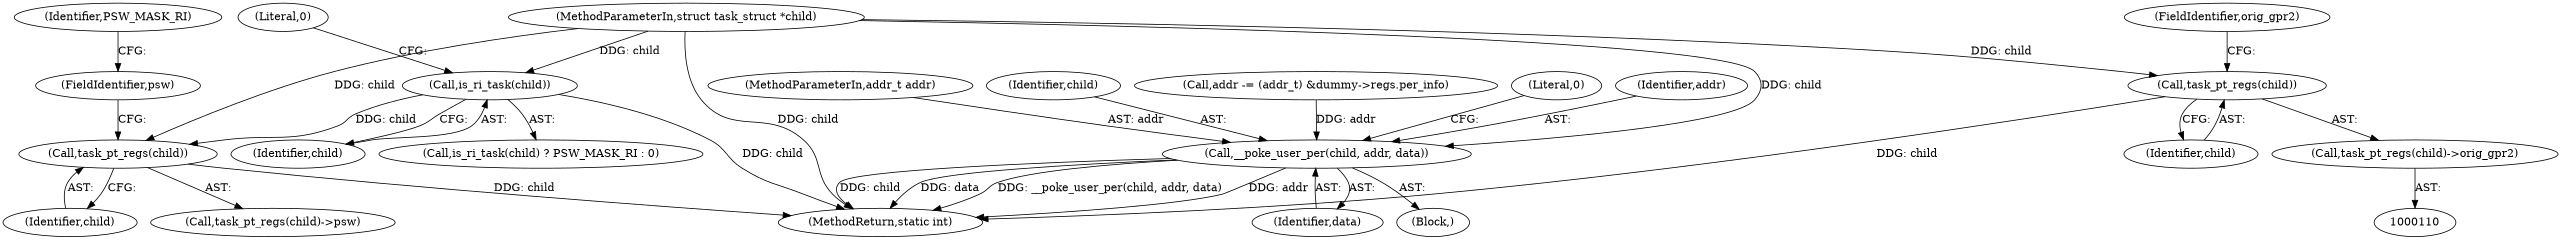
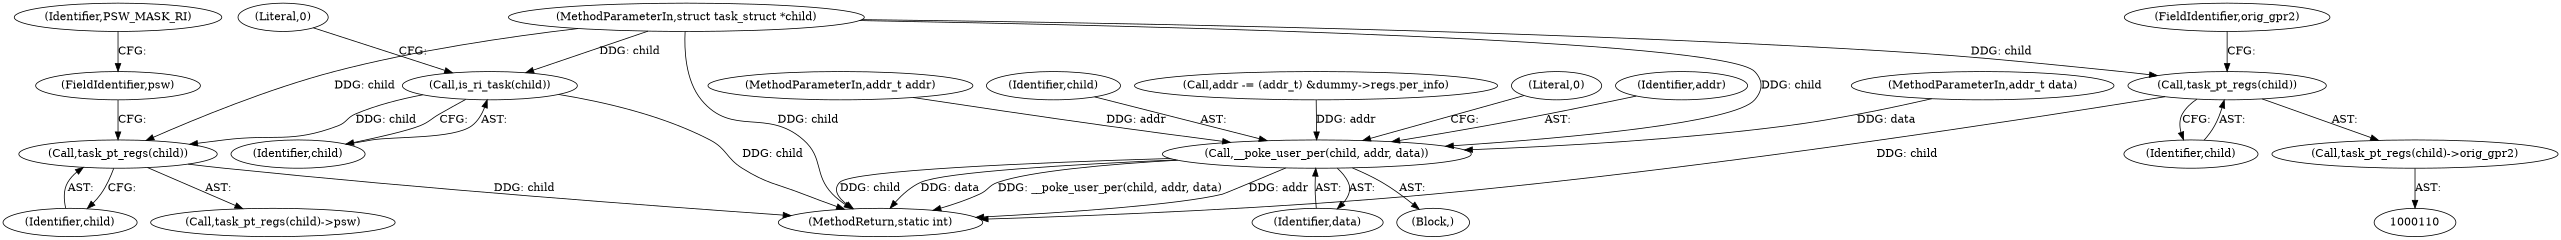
node "(MethodParameterIn,addr_t data)": added
edge "(MethodParameterIn,addr_t addr)" -> "(Call,__poke_user_per(child, addr, data))": label "AST: addr" -> "DDG: addr"
node "(Call,is_ri_task(child) ? PSW_MASK_RI : 0)": removed
